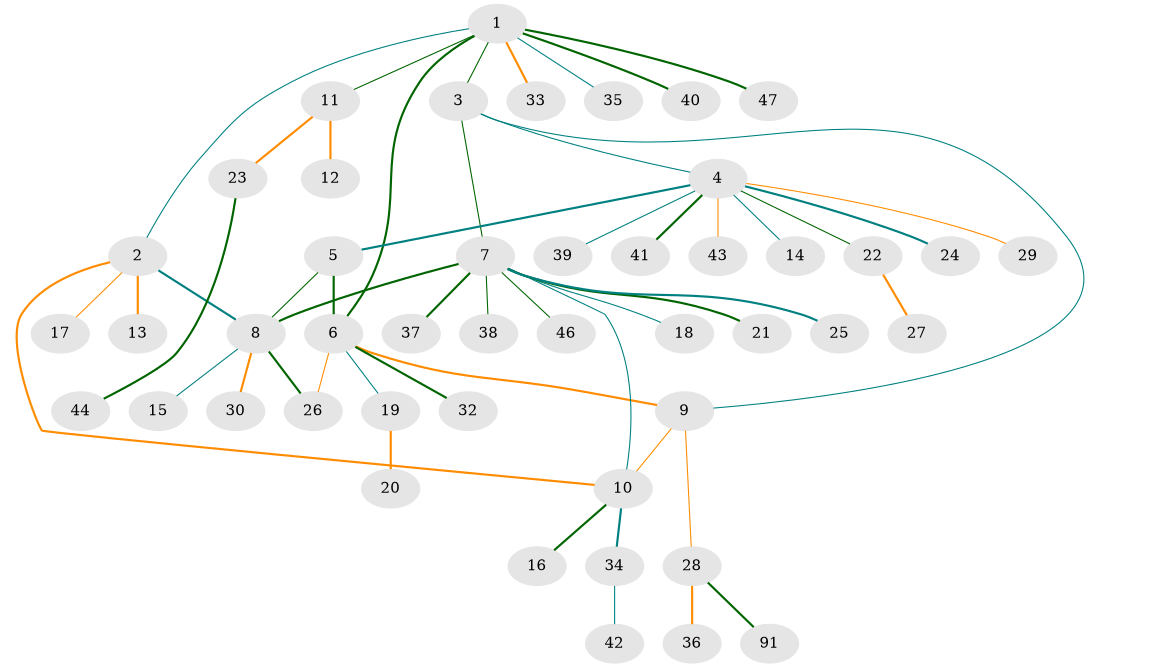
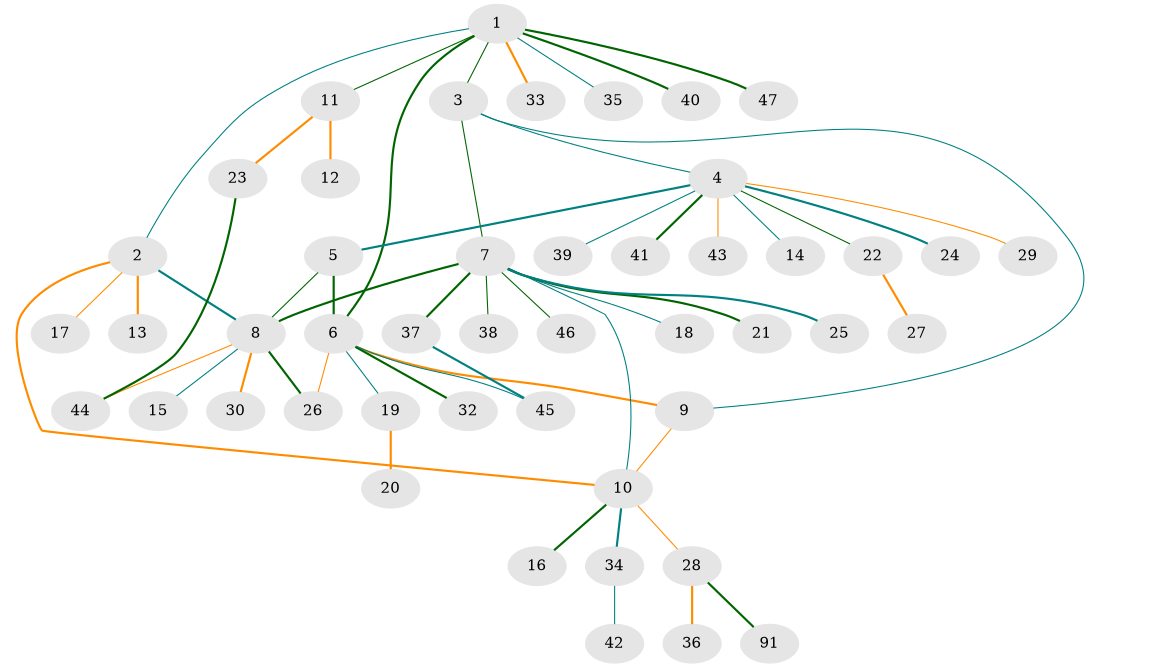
edge "8" -- "44": added
node "45": added
edge "9" -- "28": now "10" -- "28"
